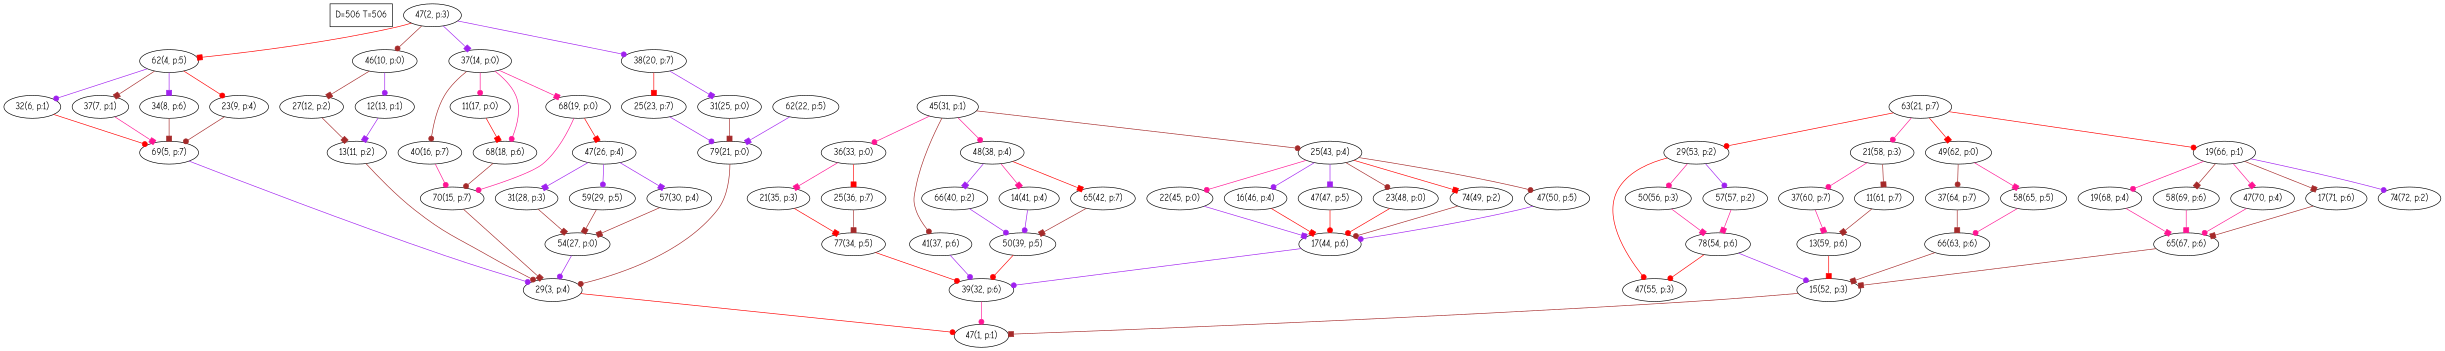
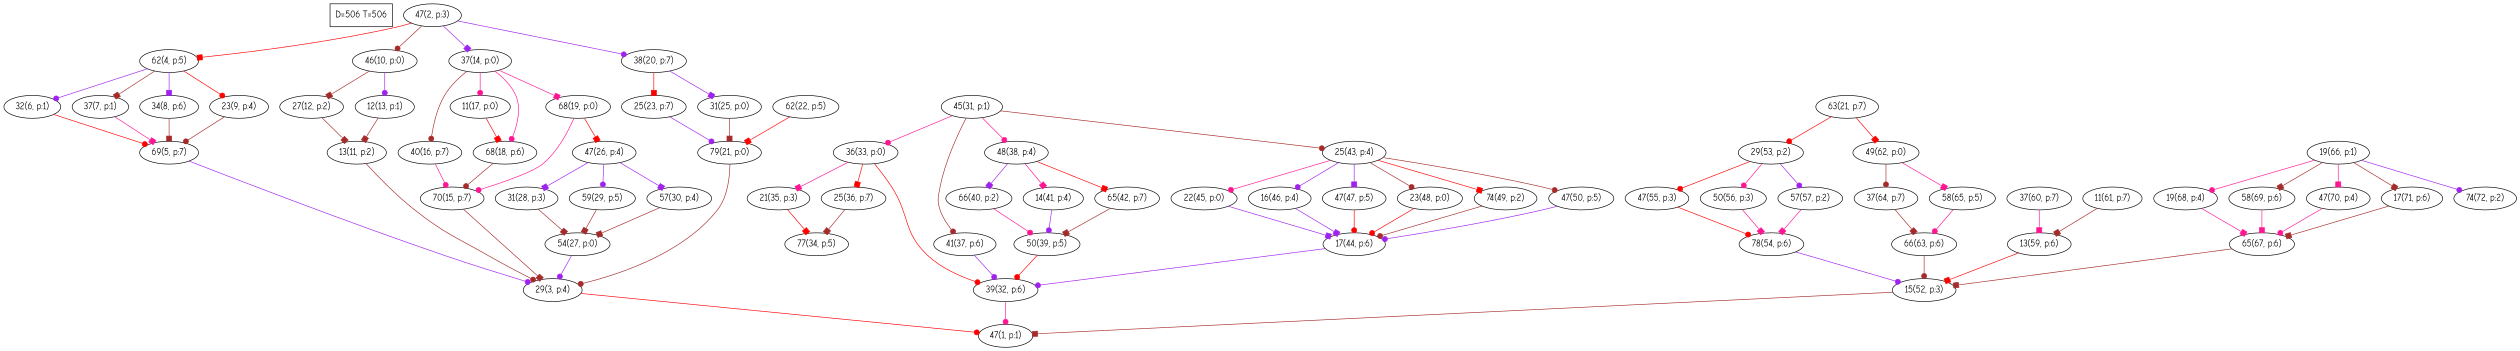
edge "12(13, p:1)" -> "13(11, p:2)": color purple -> brown
edge "62(22, p:5)" -> "79(21, p:0)": color purple -> red
edge "63(21, p:7)" -> "19(66, p:1)": removed
node "21(58, p:3)": removed
edge "66(40, p:2)" -> "50(39, p:5)": color purple -> deeppink
edge "16(46, p:4)" -> "17(44, p:6)": color red -> purple
edge "77(34, p:5)" -> "39(32, p:6)": now "36(33, p:0)" -> "39(32, p:6)"
edge "78(54, p:6)" -> "47(55, p:3)": reversed
edge "66(63, p:6)" -> "15(52, p:3)": arrowhead box -> dot
